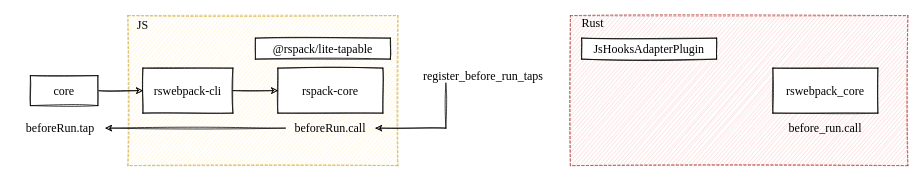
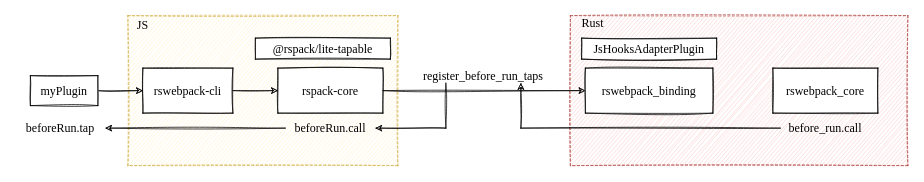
node "core": label "core" -> "myPlugin"
edge "rspack-core" -> "rswebpack_binding": added
node "rswebpack_binding": added
edge "before_run.call" -> "register_before_run_taps": added
